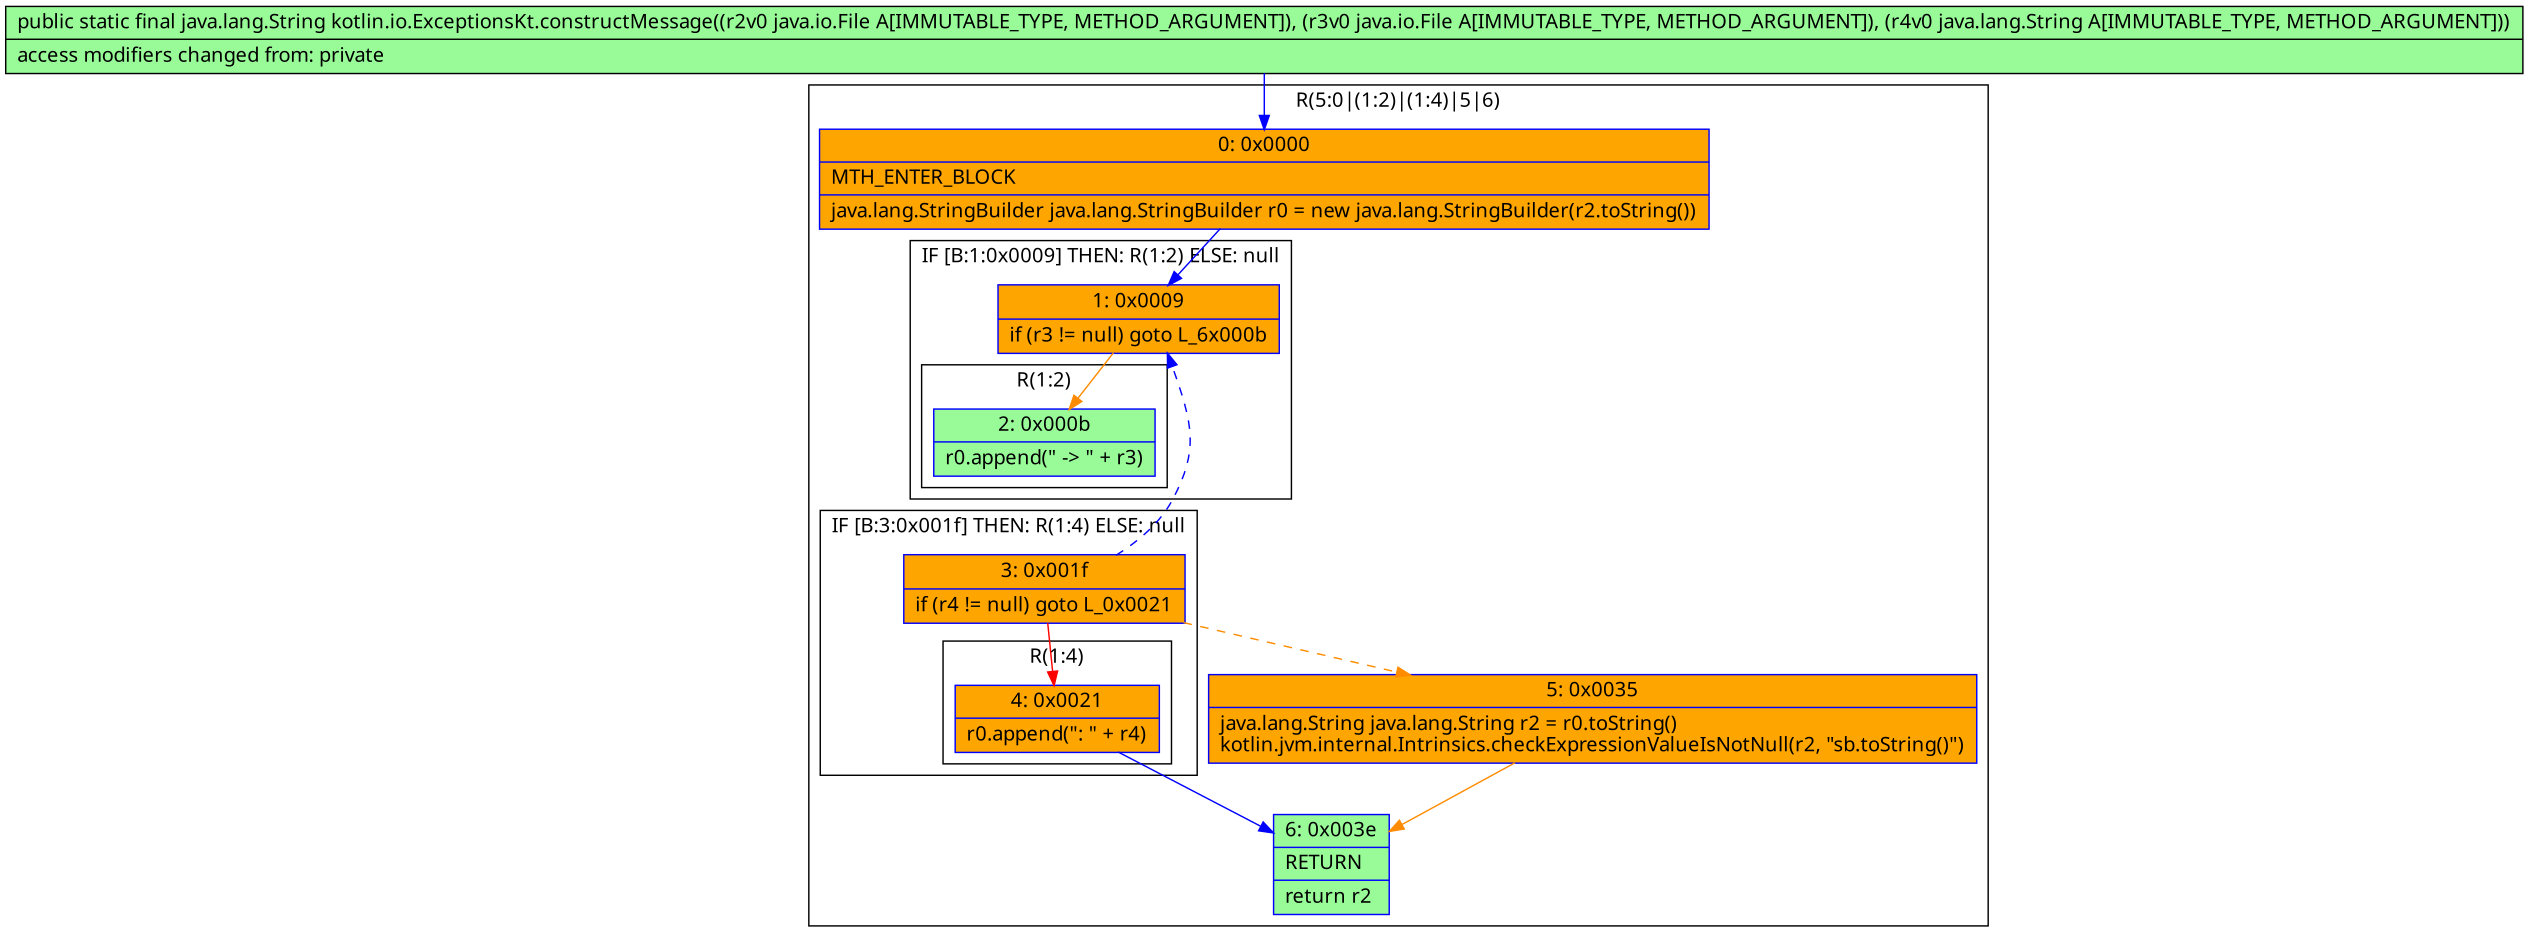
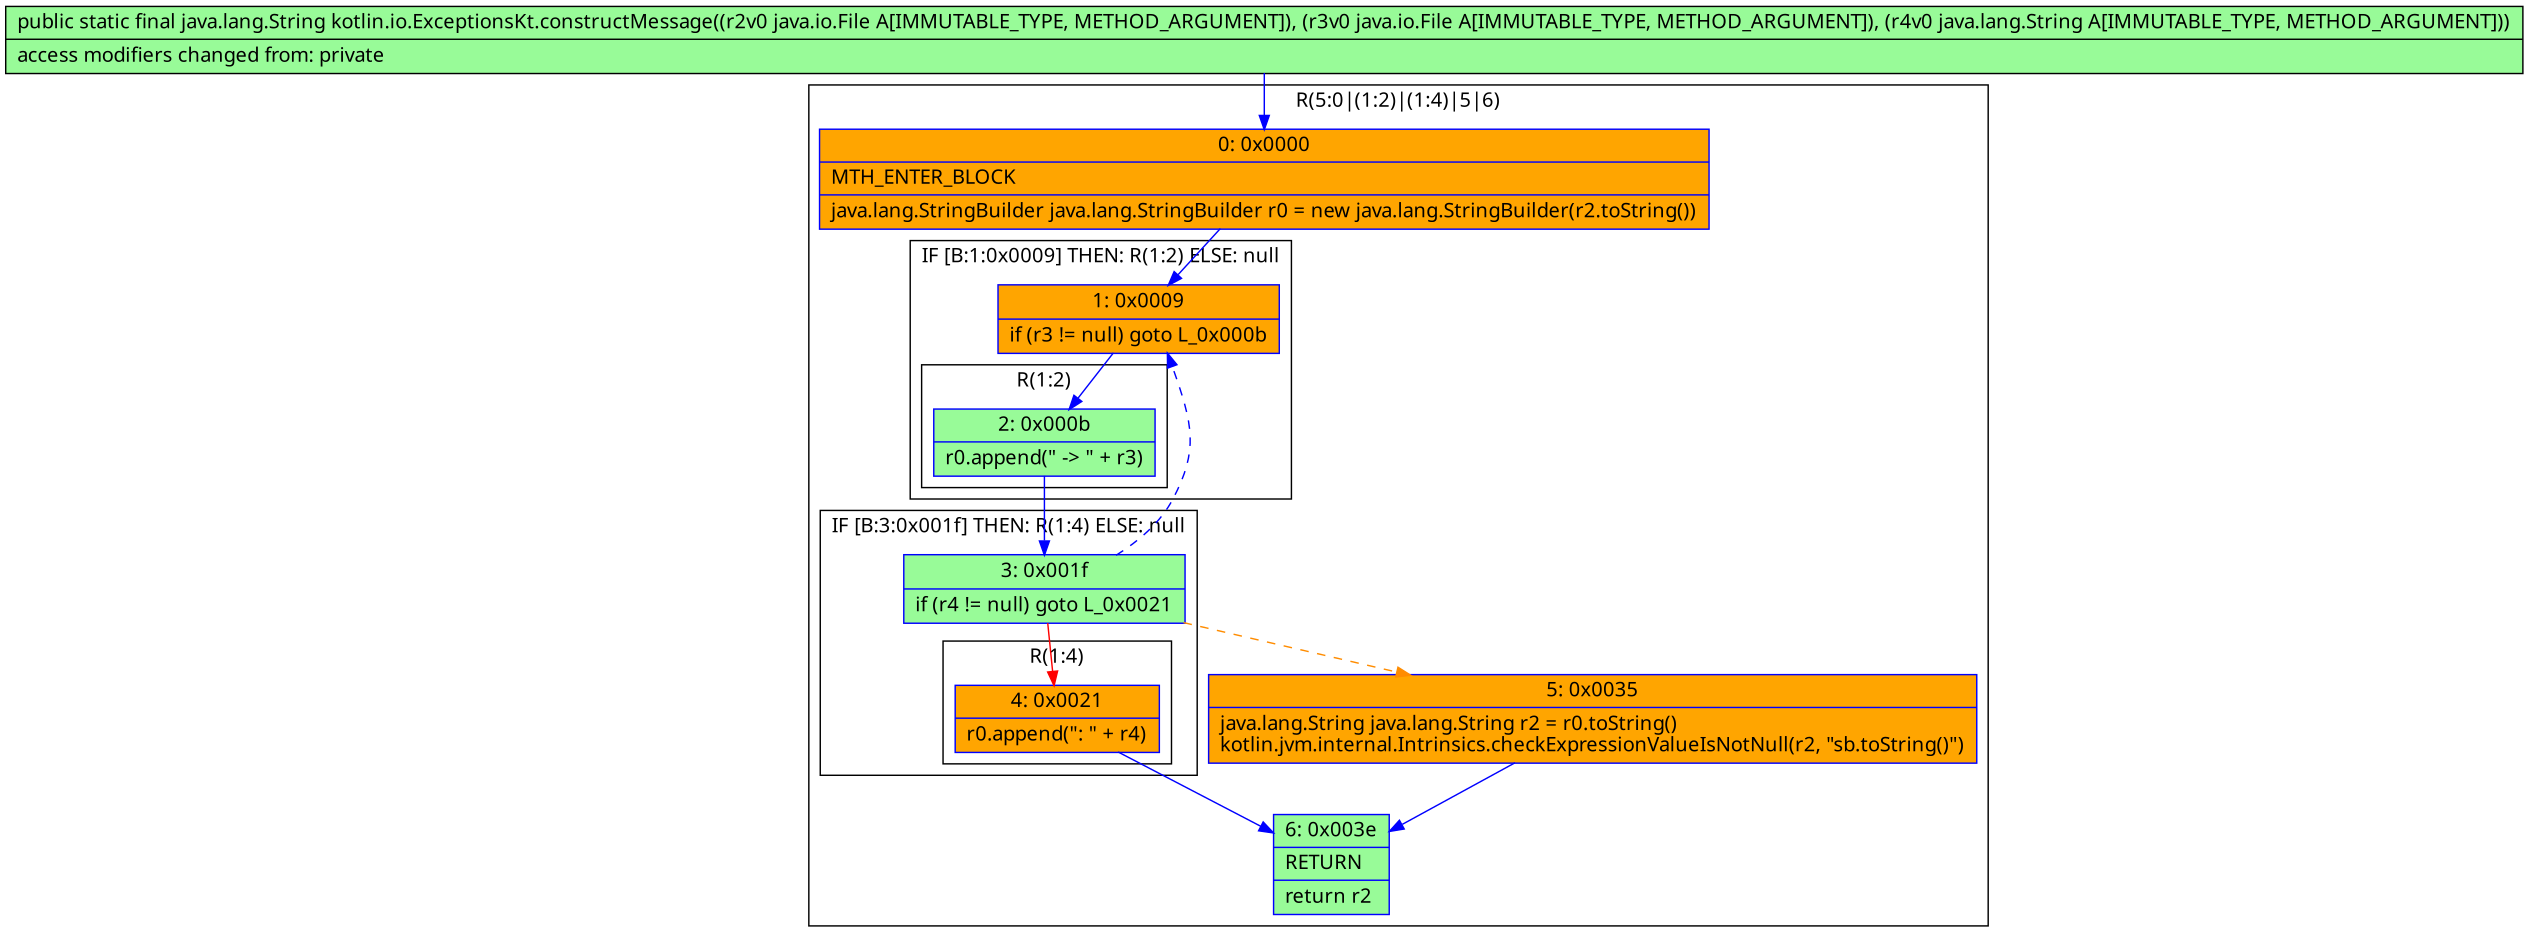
node "1: 0x0009": text "if (r3 != null) goto L_6x000b" -> "if (r3 != null) goto L_0x000b"
edge "1: 0x0009" -> "2: 0x000b": color darkorange -> blue
edge "2: 0x000b" -> "3: 0x001f": added
node "3: 0x001f": fillcolor orange -> palegreen
edge "5: 0x0035" -> "6: 0x003e": color darkorange -> blue
